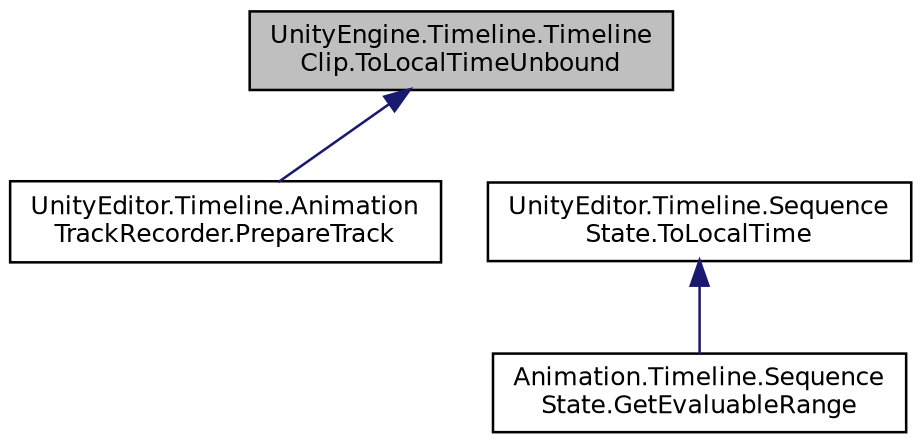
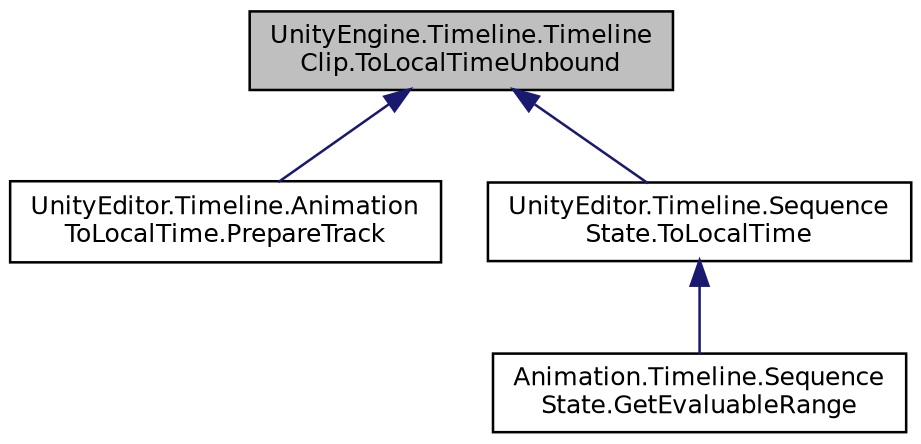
edge "UnityEditor.Timeline.Sequence State.ToLocalTime" -> "UnityEngine.Timeline.Timeline Clip.ToLocalTimeUnbound": added
node "UnityEditor.Timeline.Animation TrackRecorder.PrepareTrack": label "UnityEditor.Timeline.Animation TrackRecorder.PrepareTrack" -> "UnityEditor.Timeline.Animation ToLocalTime.PrepareTrack"
